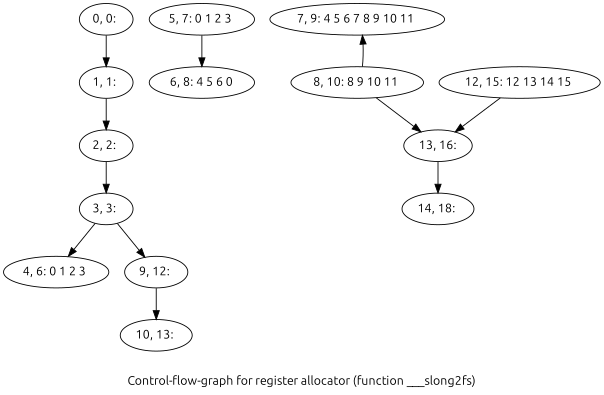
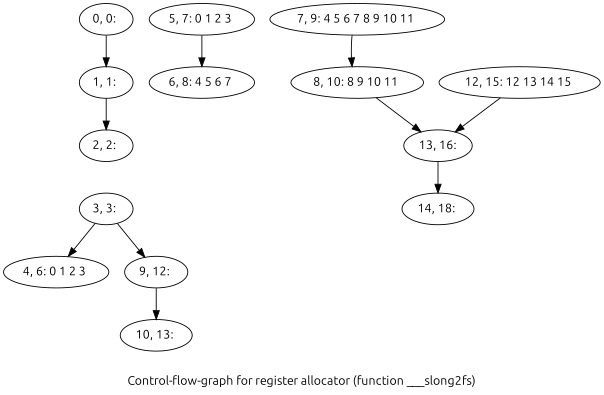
edge "8, 10: 8 9 10 11" -> "7, 9: 4 5 6 7 8 9 10 11": reversed
node "6, 8: 4 5 6 0": label "6, 8: 4 5 6 0" -> "6, 8: 4 5 6 7"
edge "2, 2:" -> "3, 3:": removed
